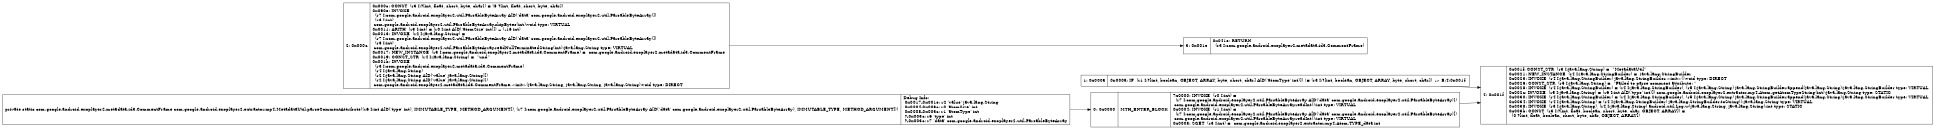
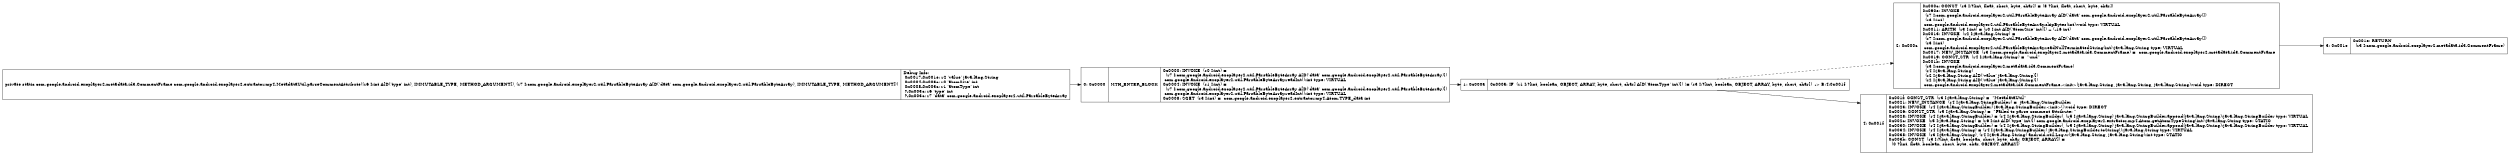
node "3: 0x001e": text "0x041e: RETURN" -> "0x001e: RETURN"
edge "1: 0x000a" -> "2: 0x000c": added
node "0: 0x0000": text "7x0000: INVOKE  (r0 I:int) =" -> "0x0000: INVOKE  (r0 I:int) ="
edge "0: 0x0000" -> "4: 0x001f": now "0: 0x0000" -> "1: 0x000a"
